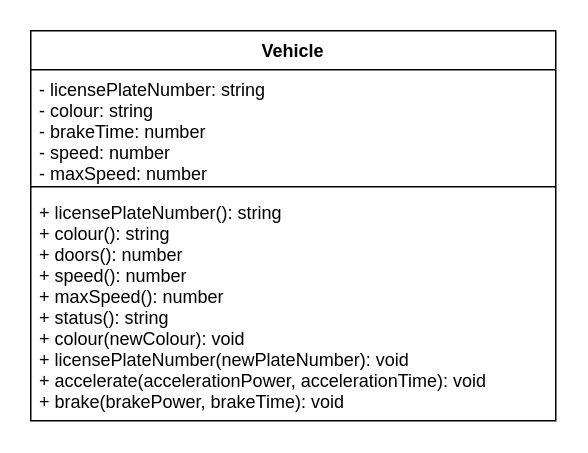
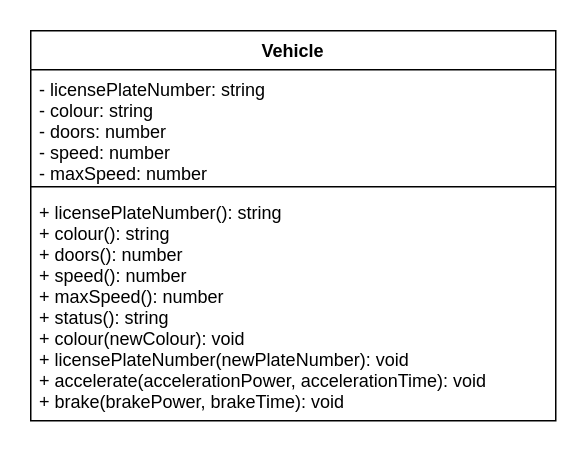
node "- licensePlateNumber: string - colour: string - brakeTime: number - speed: number - maxSpeed: number": label "- licensePlateNumber: string - colour: string - brakeTime: number - speed: number - maxSpeed: number" -> "- licensePlateNumber: string - colour: string - doors: number - speed: number - maxSpeed: number"
